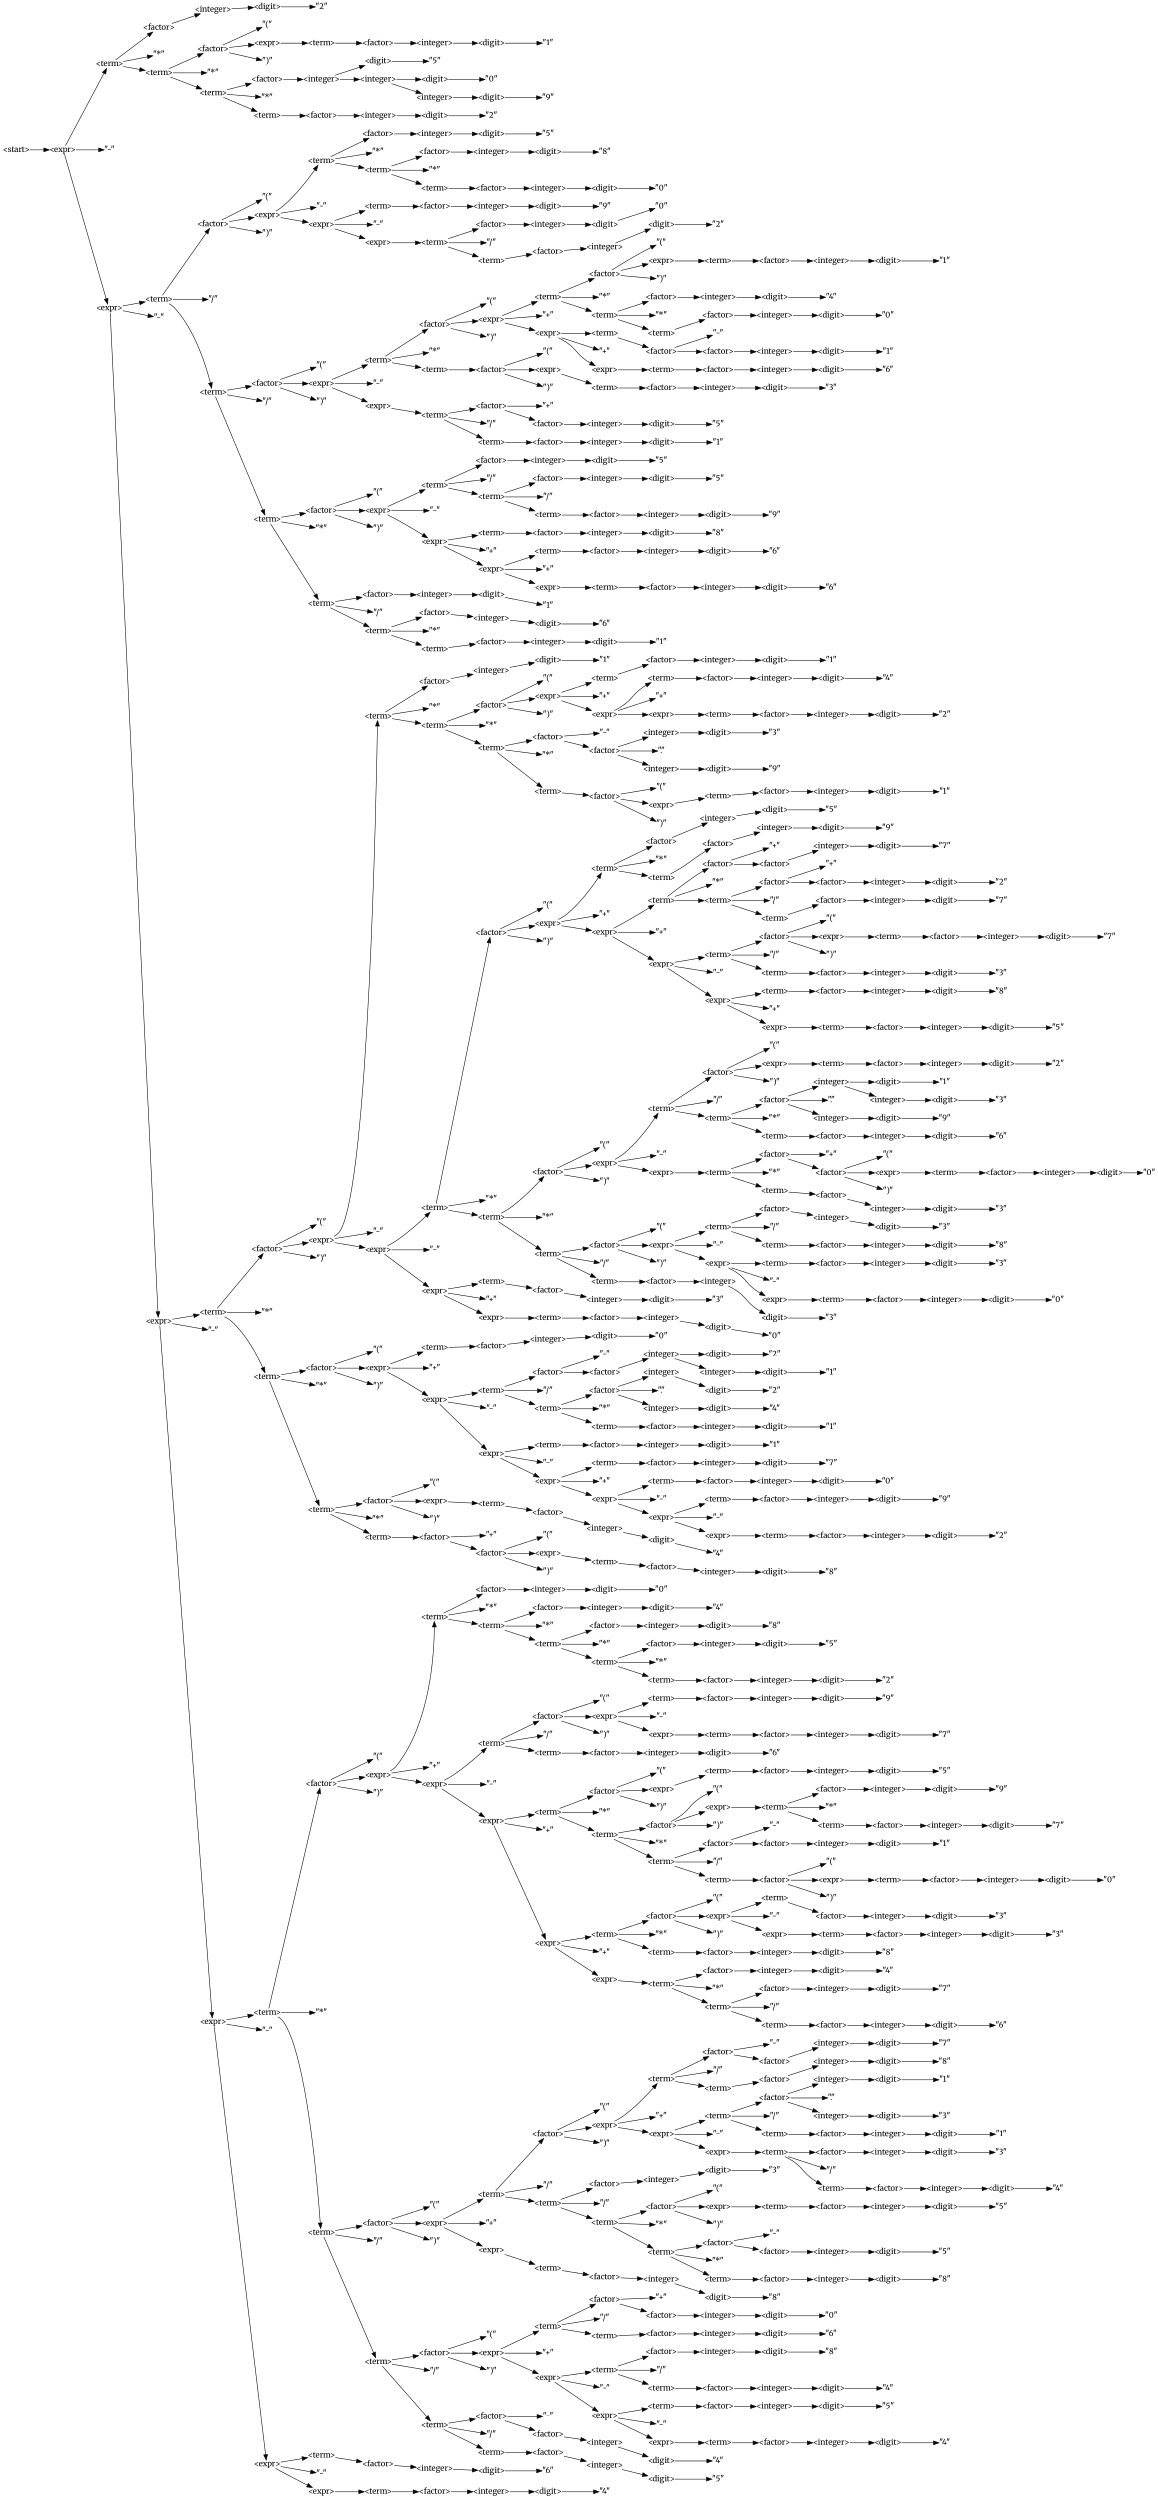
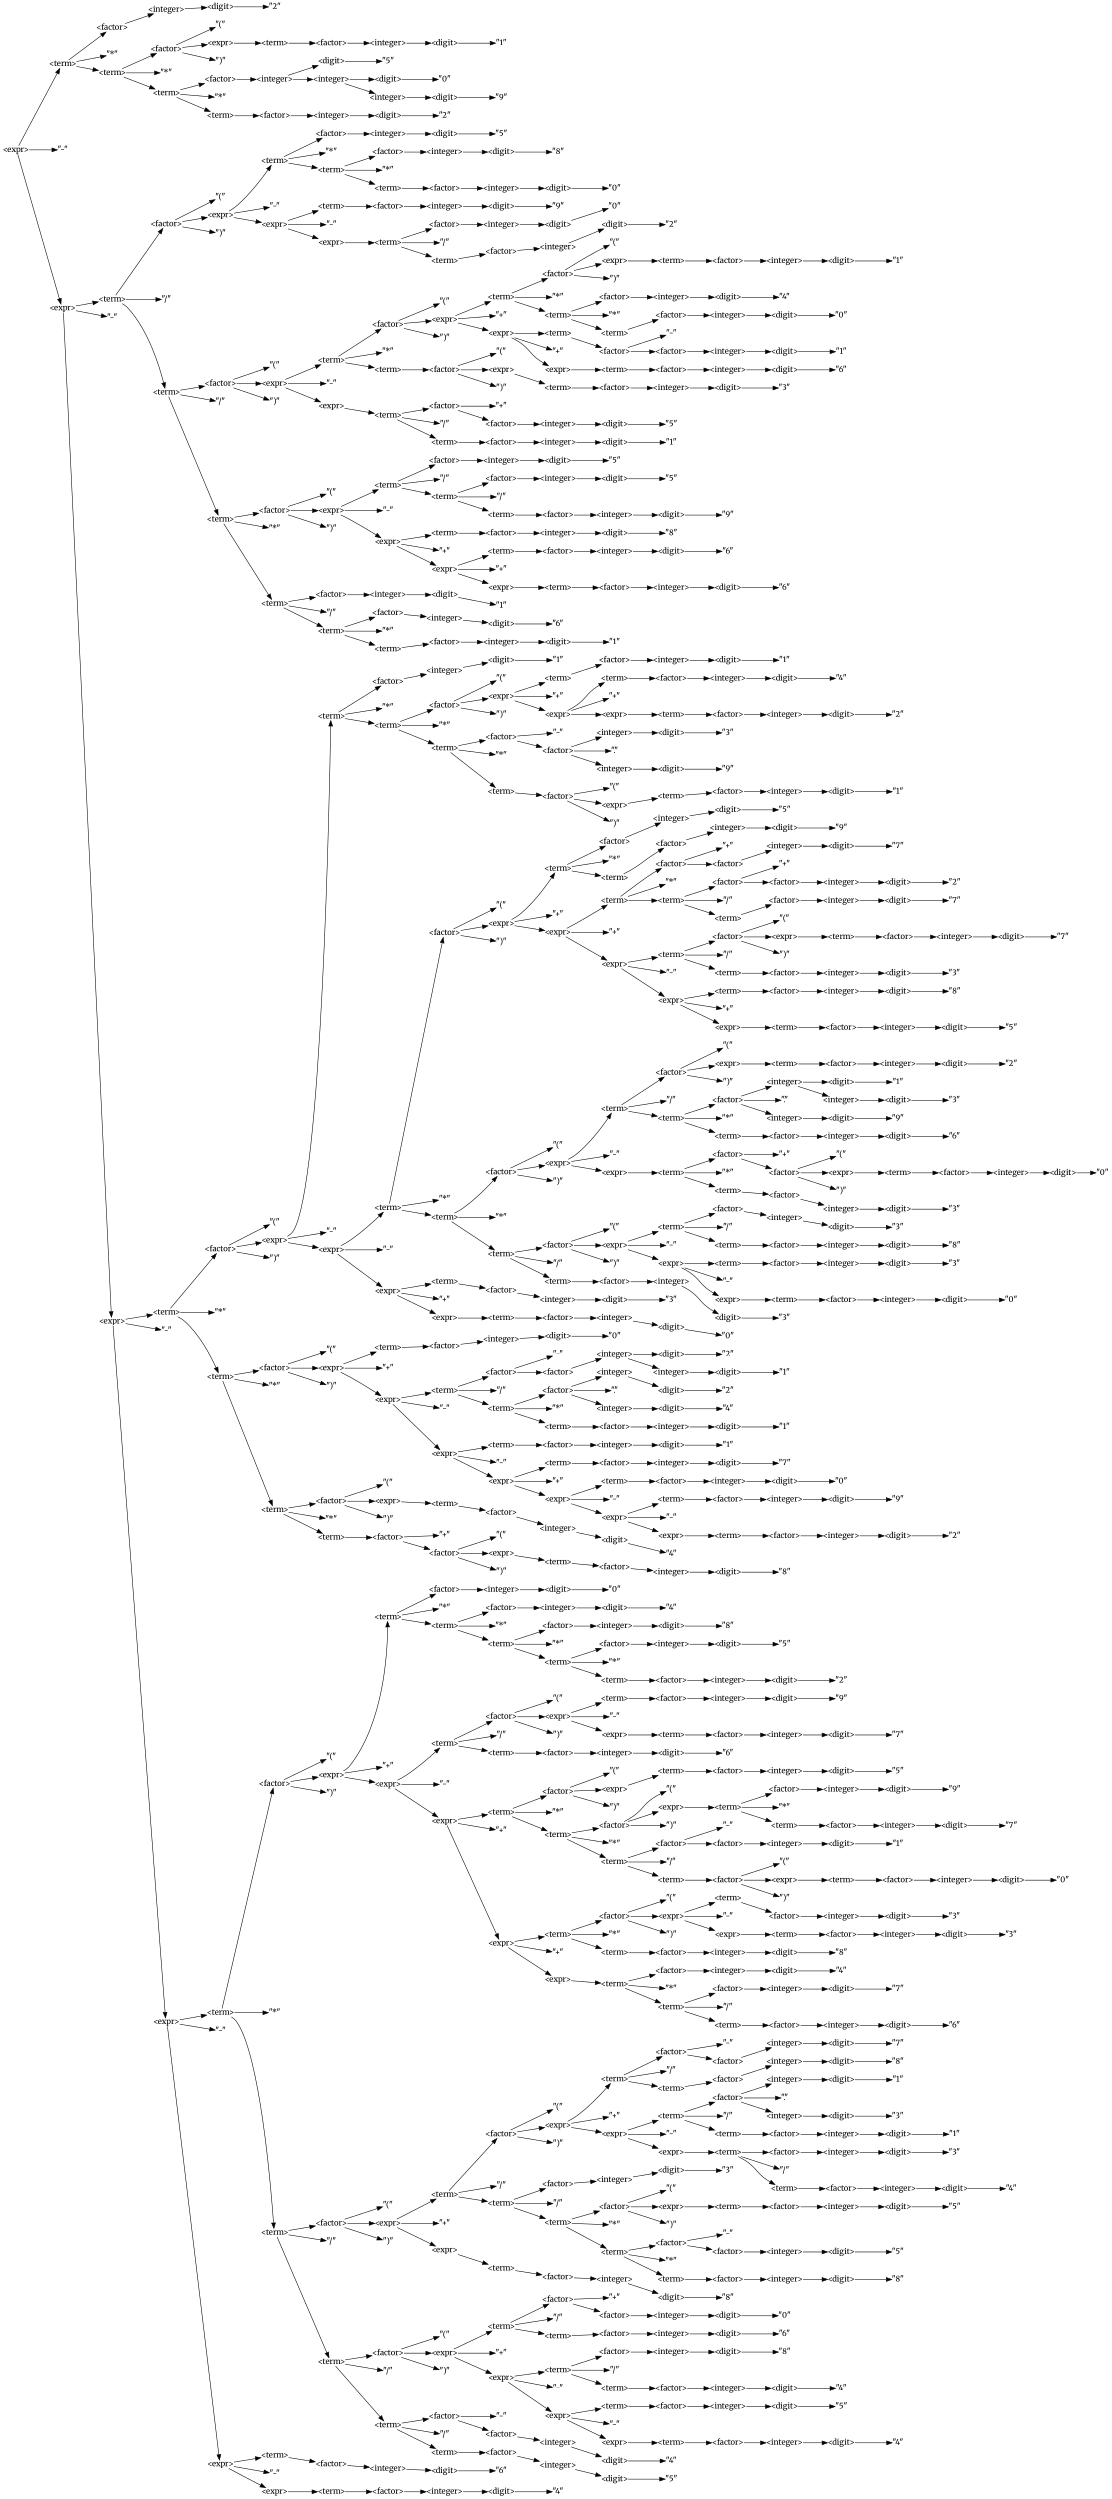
node "<start>": removed
